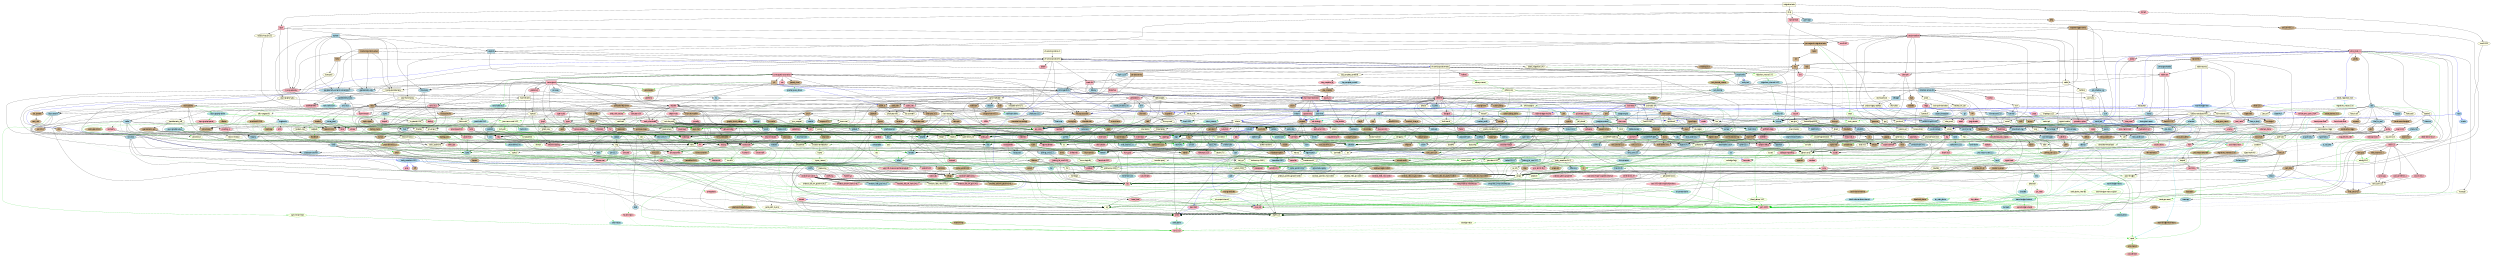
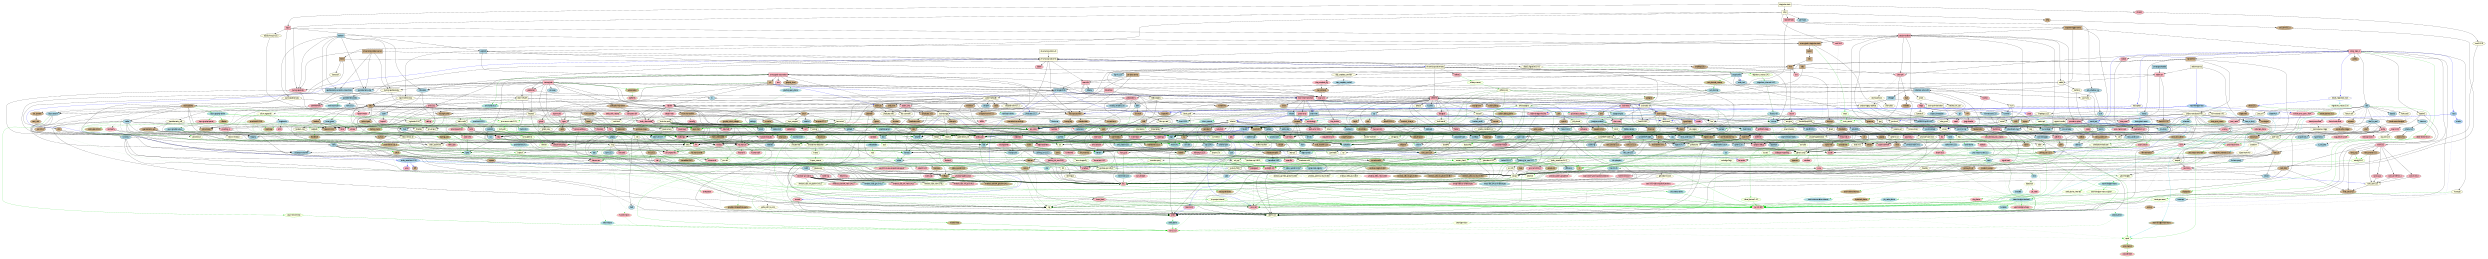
node "opentelemetry-semantic-conventions": shape ellipse -> box
node "data-encoding": label "data-encoding" -> "data-half"
